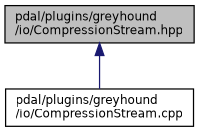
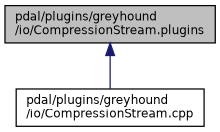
node "pdal/plugins/greyhound /io/CompressionStream.hpp": label "pdal/plugins/greyhound /io/CompressionStream.hpp" -> "pdal/plugins/greyhound /io/CompressionStream.plugins"
